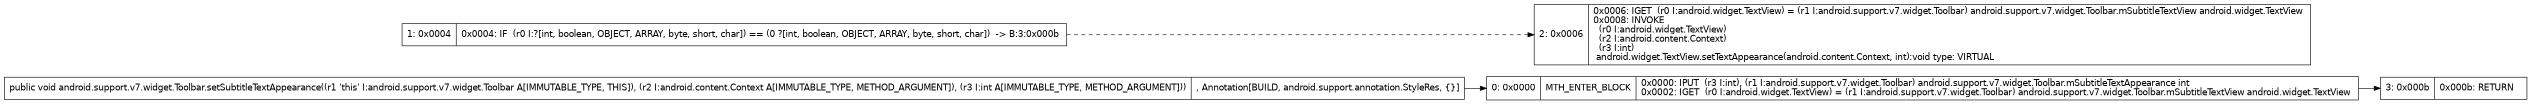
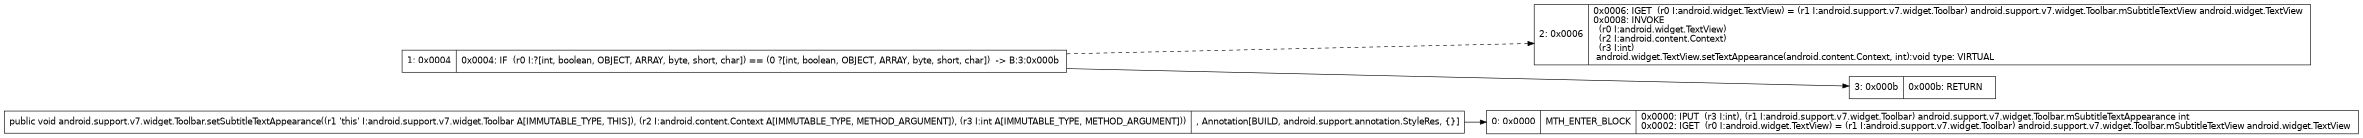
edge "0: 0x0000" -> "3: 0x000b": now "1: 0x0004" -> "3: 0x000b"
